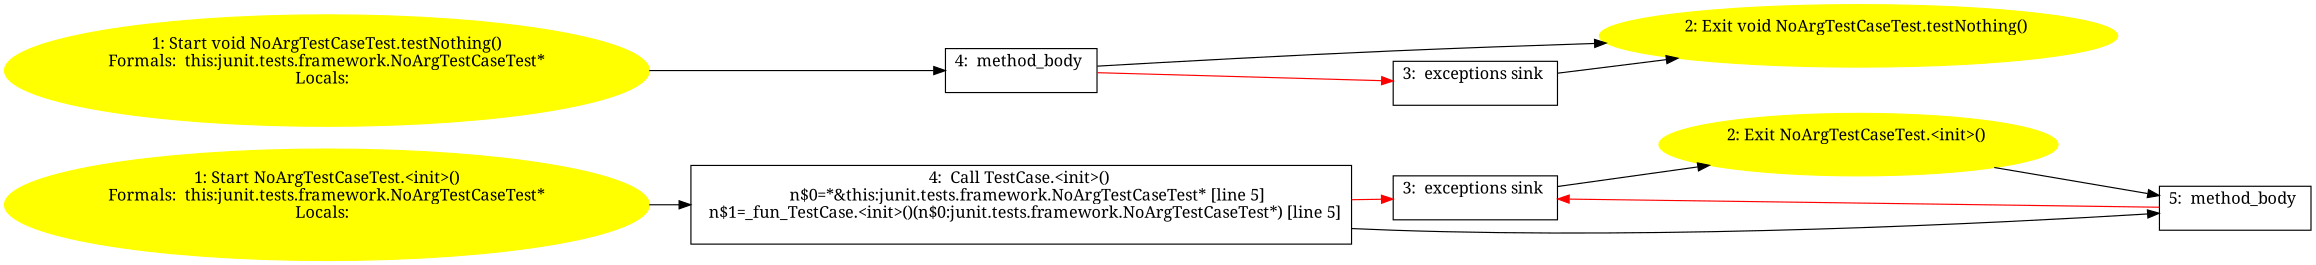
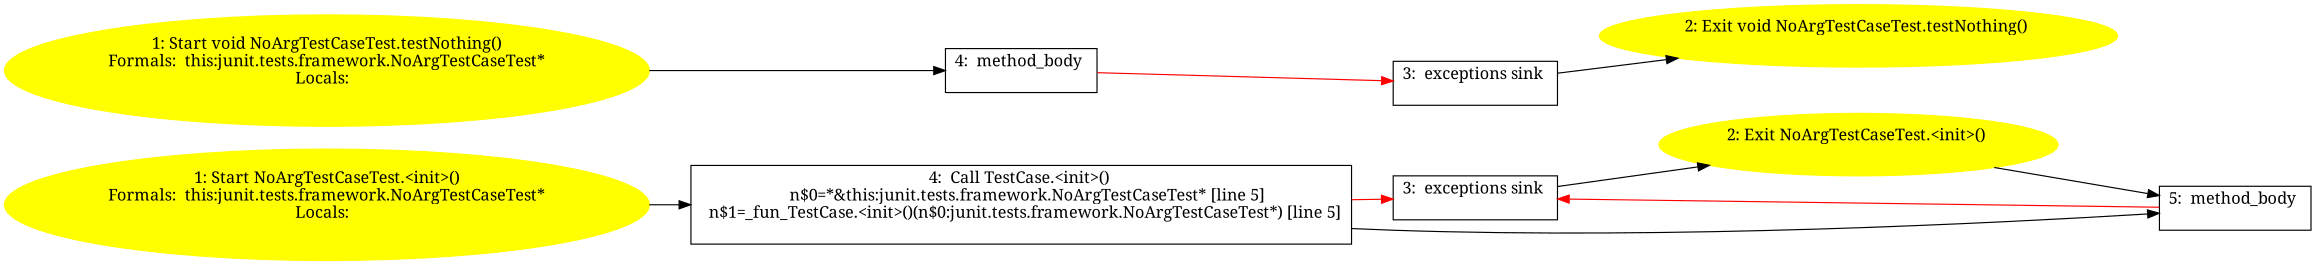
edge "4:  method_body" -> "2: Exit void NoArgTestCaseTest.testNothing()": removed
